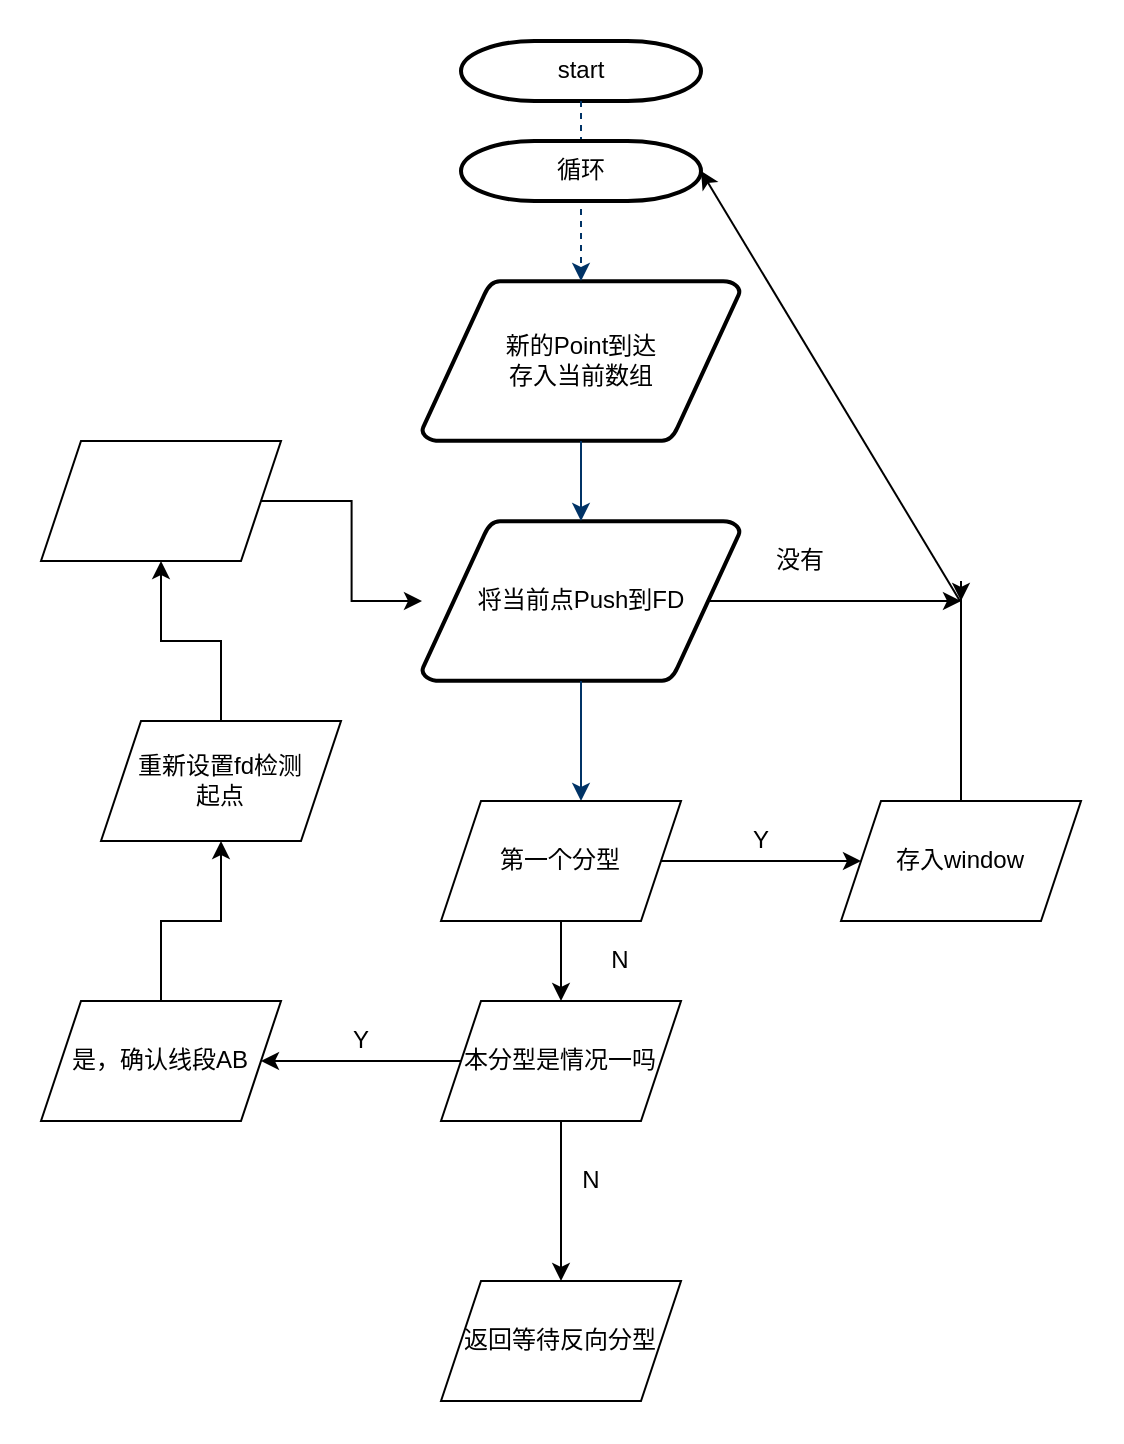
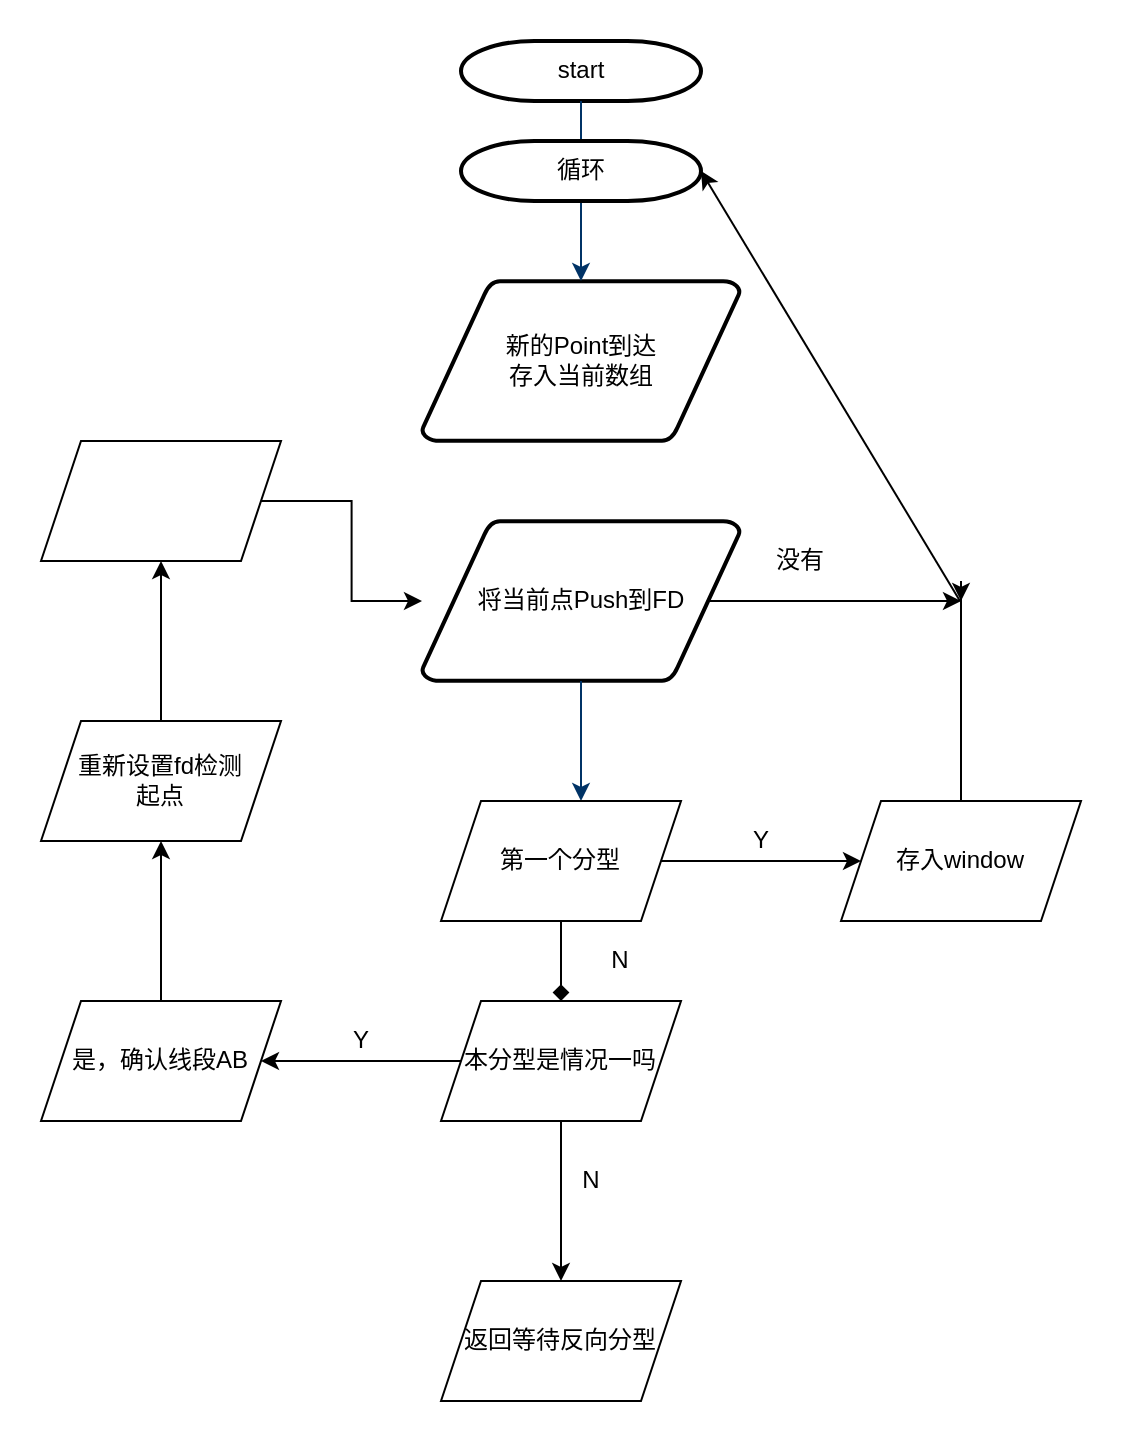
edge "start" -> "新的Point到达 存入当前数组": style dashed -> solid
edge "新的Point到达 存入当前数组" -> "将当前点Push到FD": removed
node "重新设置fd检测 起点": moved (221, 781) -> (161, 781)
edge "第一个分型" -> "本分型是情况一吗": arrowhead classic -> diamond
